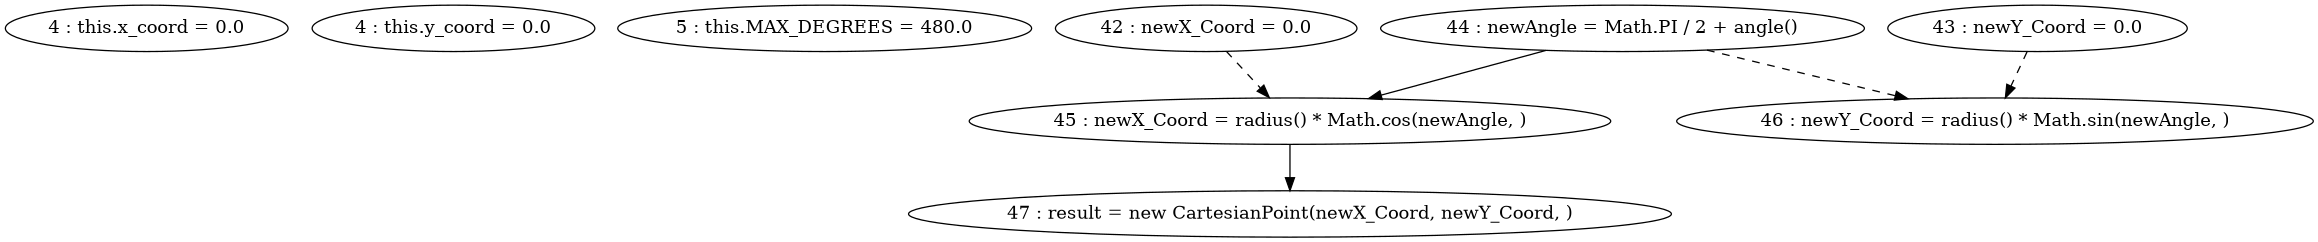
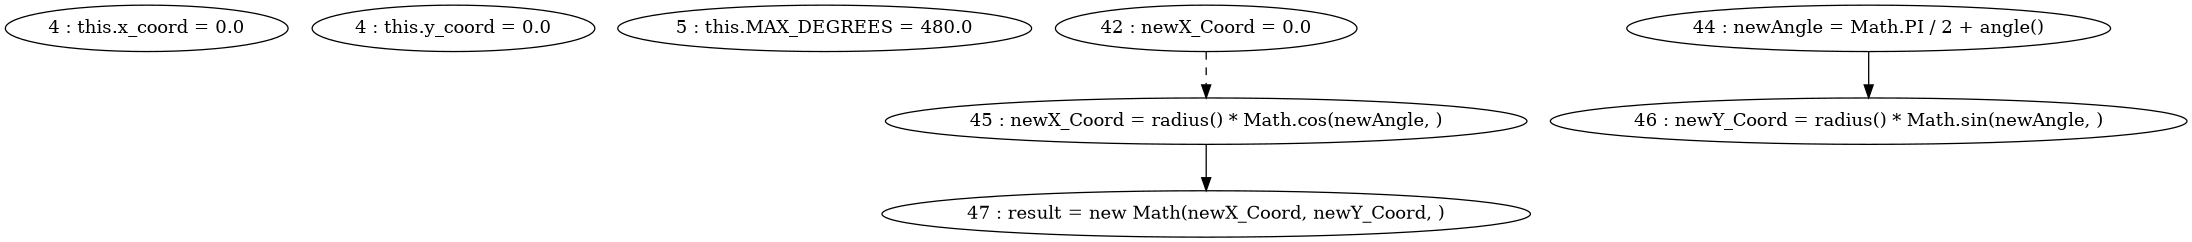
node "43 : newY_Coord = 0.0": removed
edge "44 : newAngle = Math.PI / 2 + angle()" -> "45 : newX_Coord = radius() * Math.cos(newAngle, )": removed
edge "44 : newAngle = Math.PI / 2 + angle()" -> "46 : newY_Coord = radius() * Math.sin(newAngle, )": style dashed -> solid
node "47 : result = new CartesianPoint(newX_Coord, newY_Coord, )": label "47 : result = new CartesianPoint(newX_Coord, newY_Coord, )" -> "47 : result = new Math(newX_Coord, newY_Coord, )"
